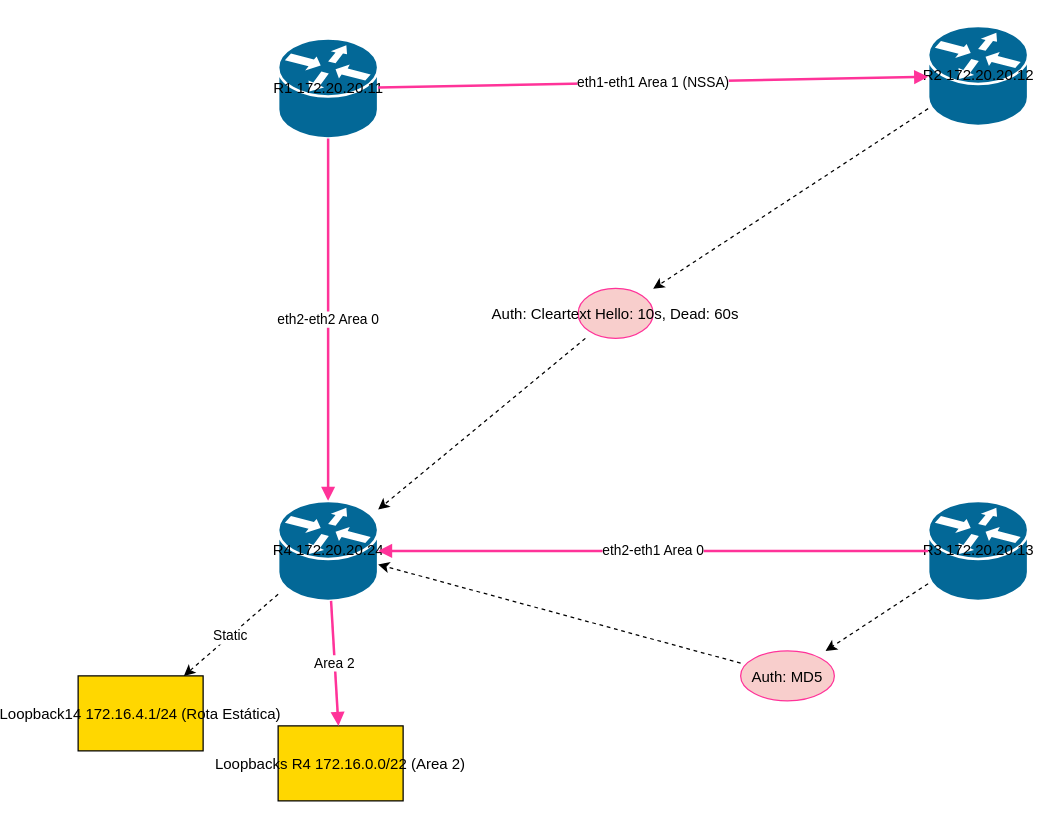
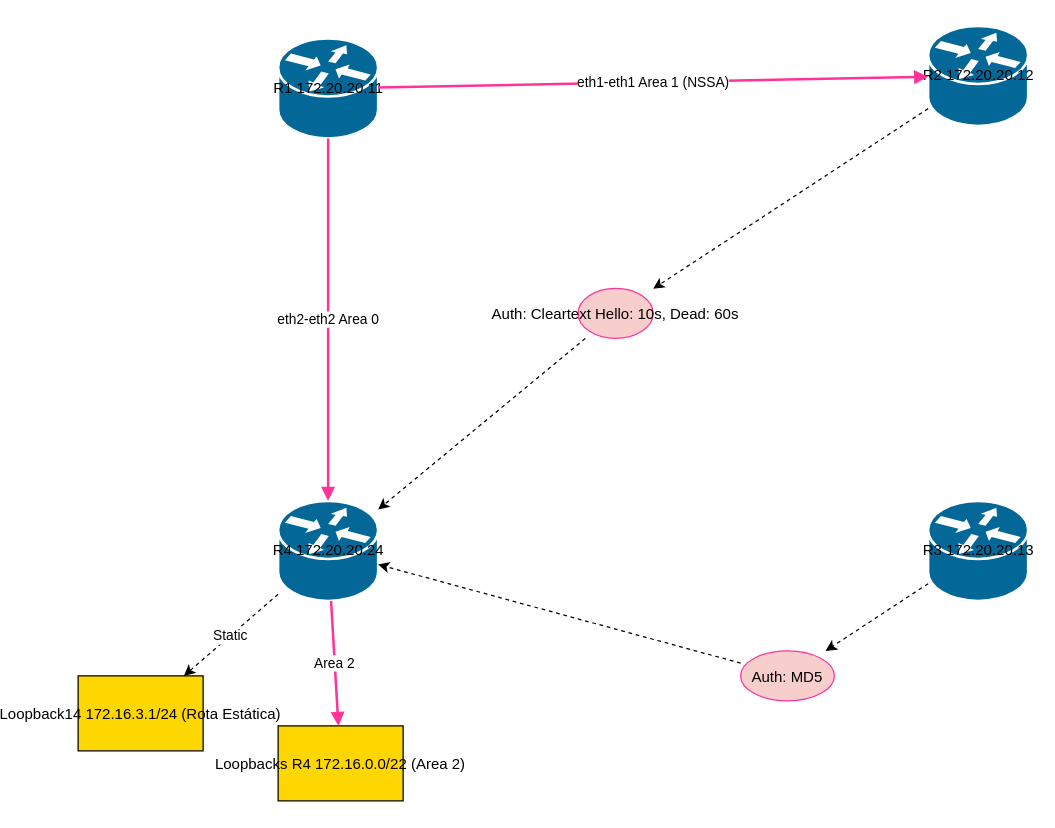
edge "R3 172.20.20.13" -> "R4 172.20.20.24": removed, label "eth2-eth1 Area 0"
node "Loopback14 172.16.4.1/24 (Rota Estática)": label "Loopback14 172.16.4.1/24 (Rota Estática)" -> "Loopback14 172.16.3.1/24 (Rota Estática)"
